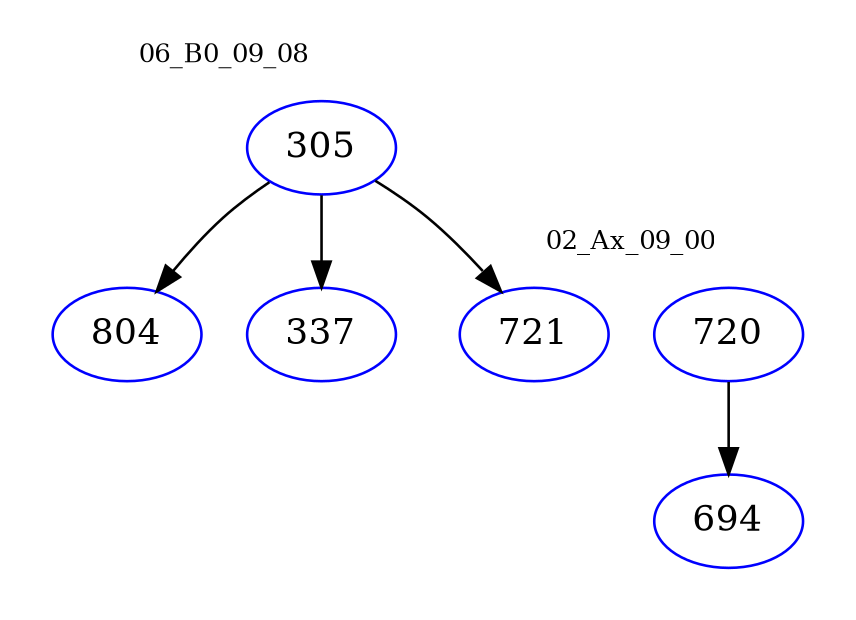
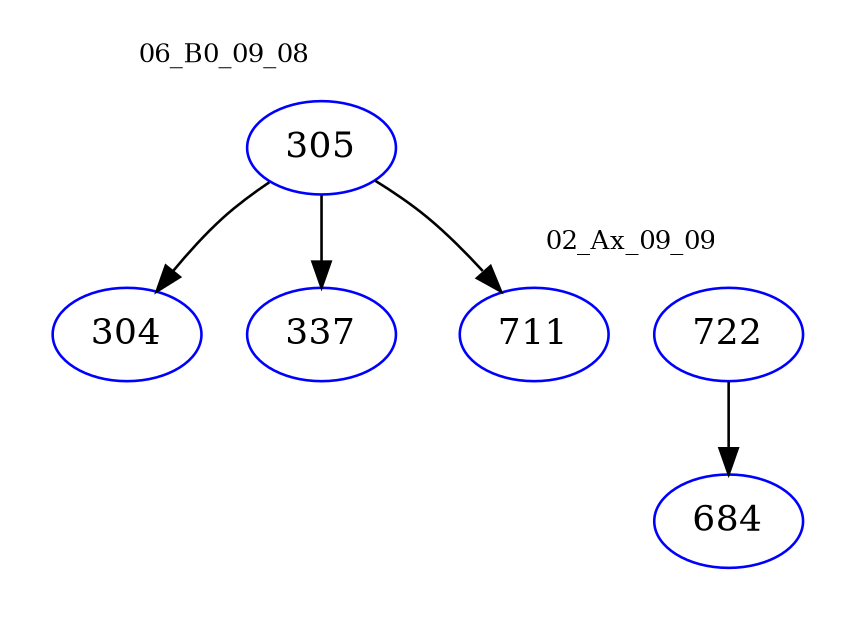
cluster "02_Ax_09_00": label "02_Ax_09_00" -> "02_Ax_09_09"
node "804": label "804" -> "304"
node "721": label "721" -> "711"
node "720": label "720" -> "722"
node "694": label "694" -> "684"
